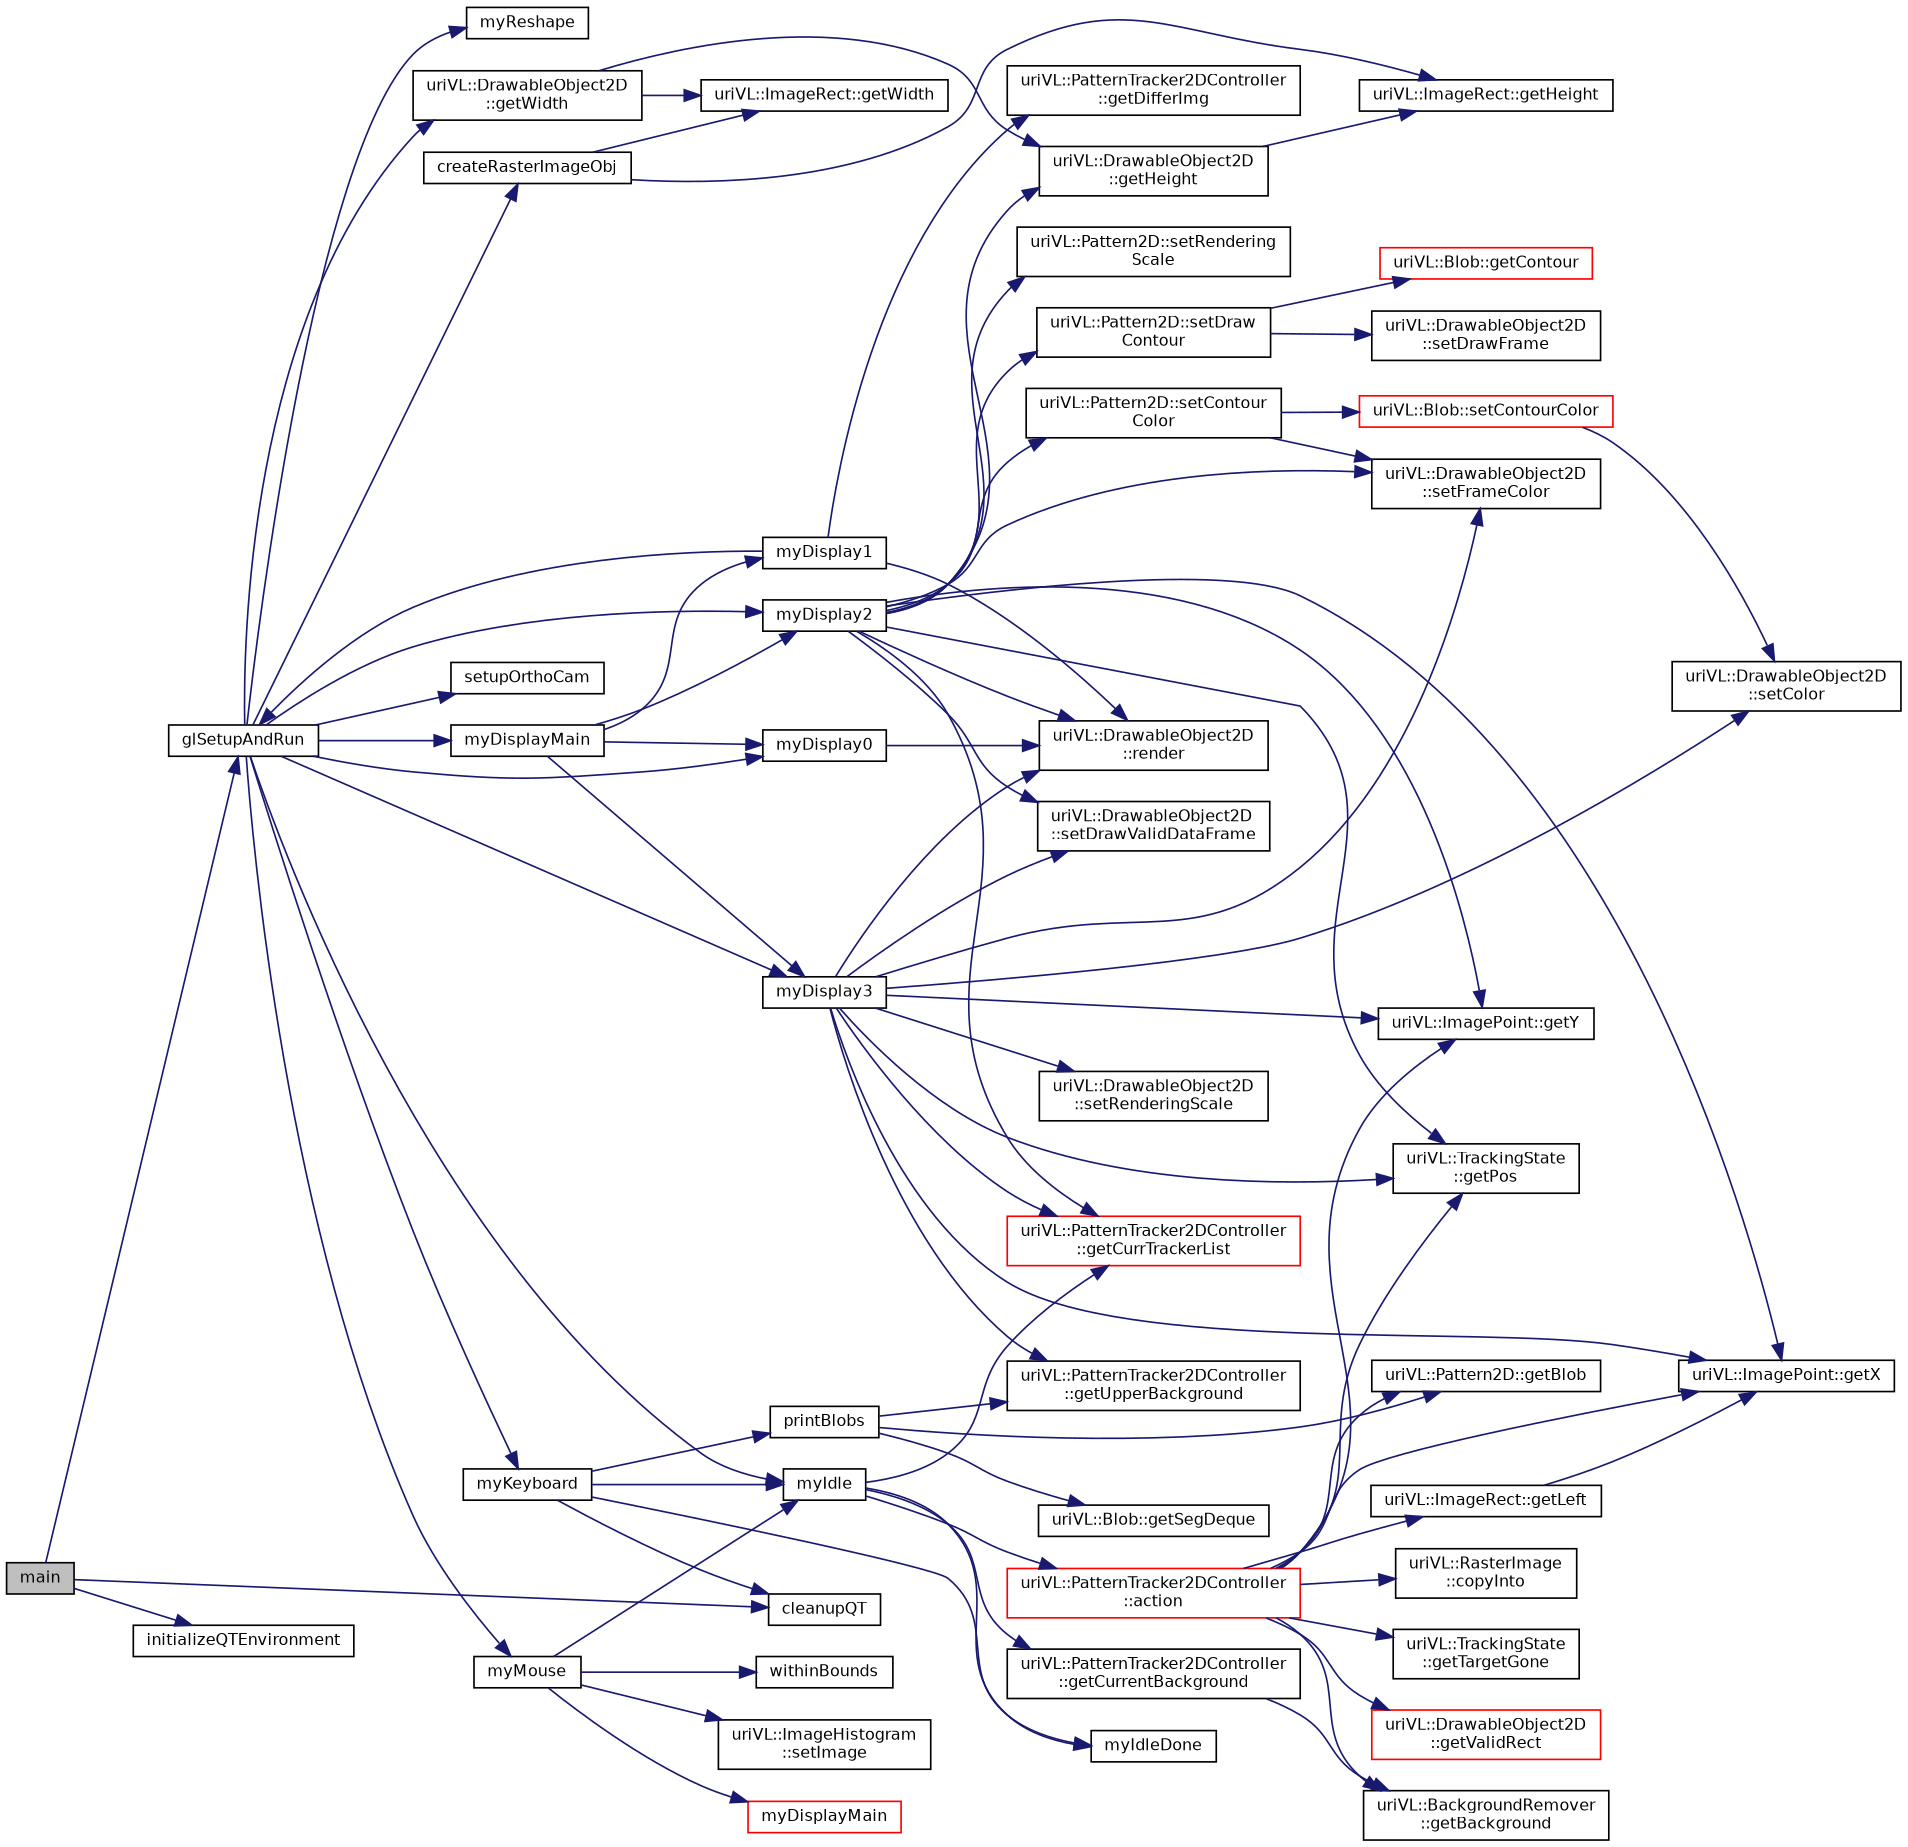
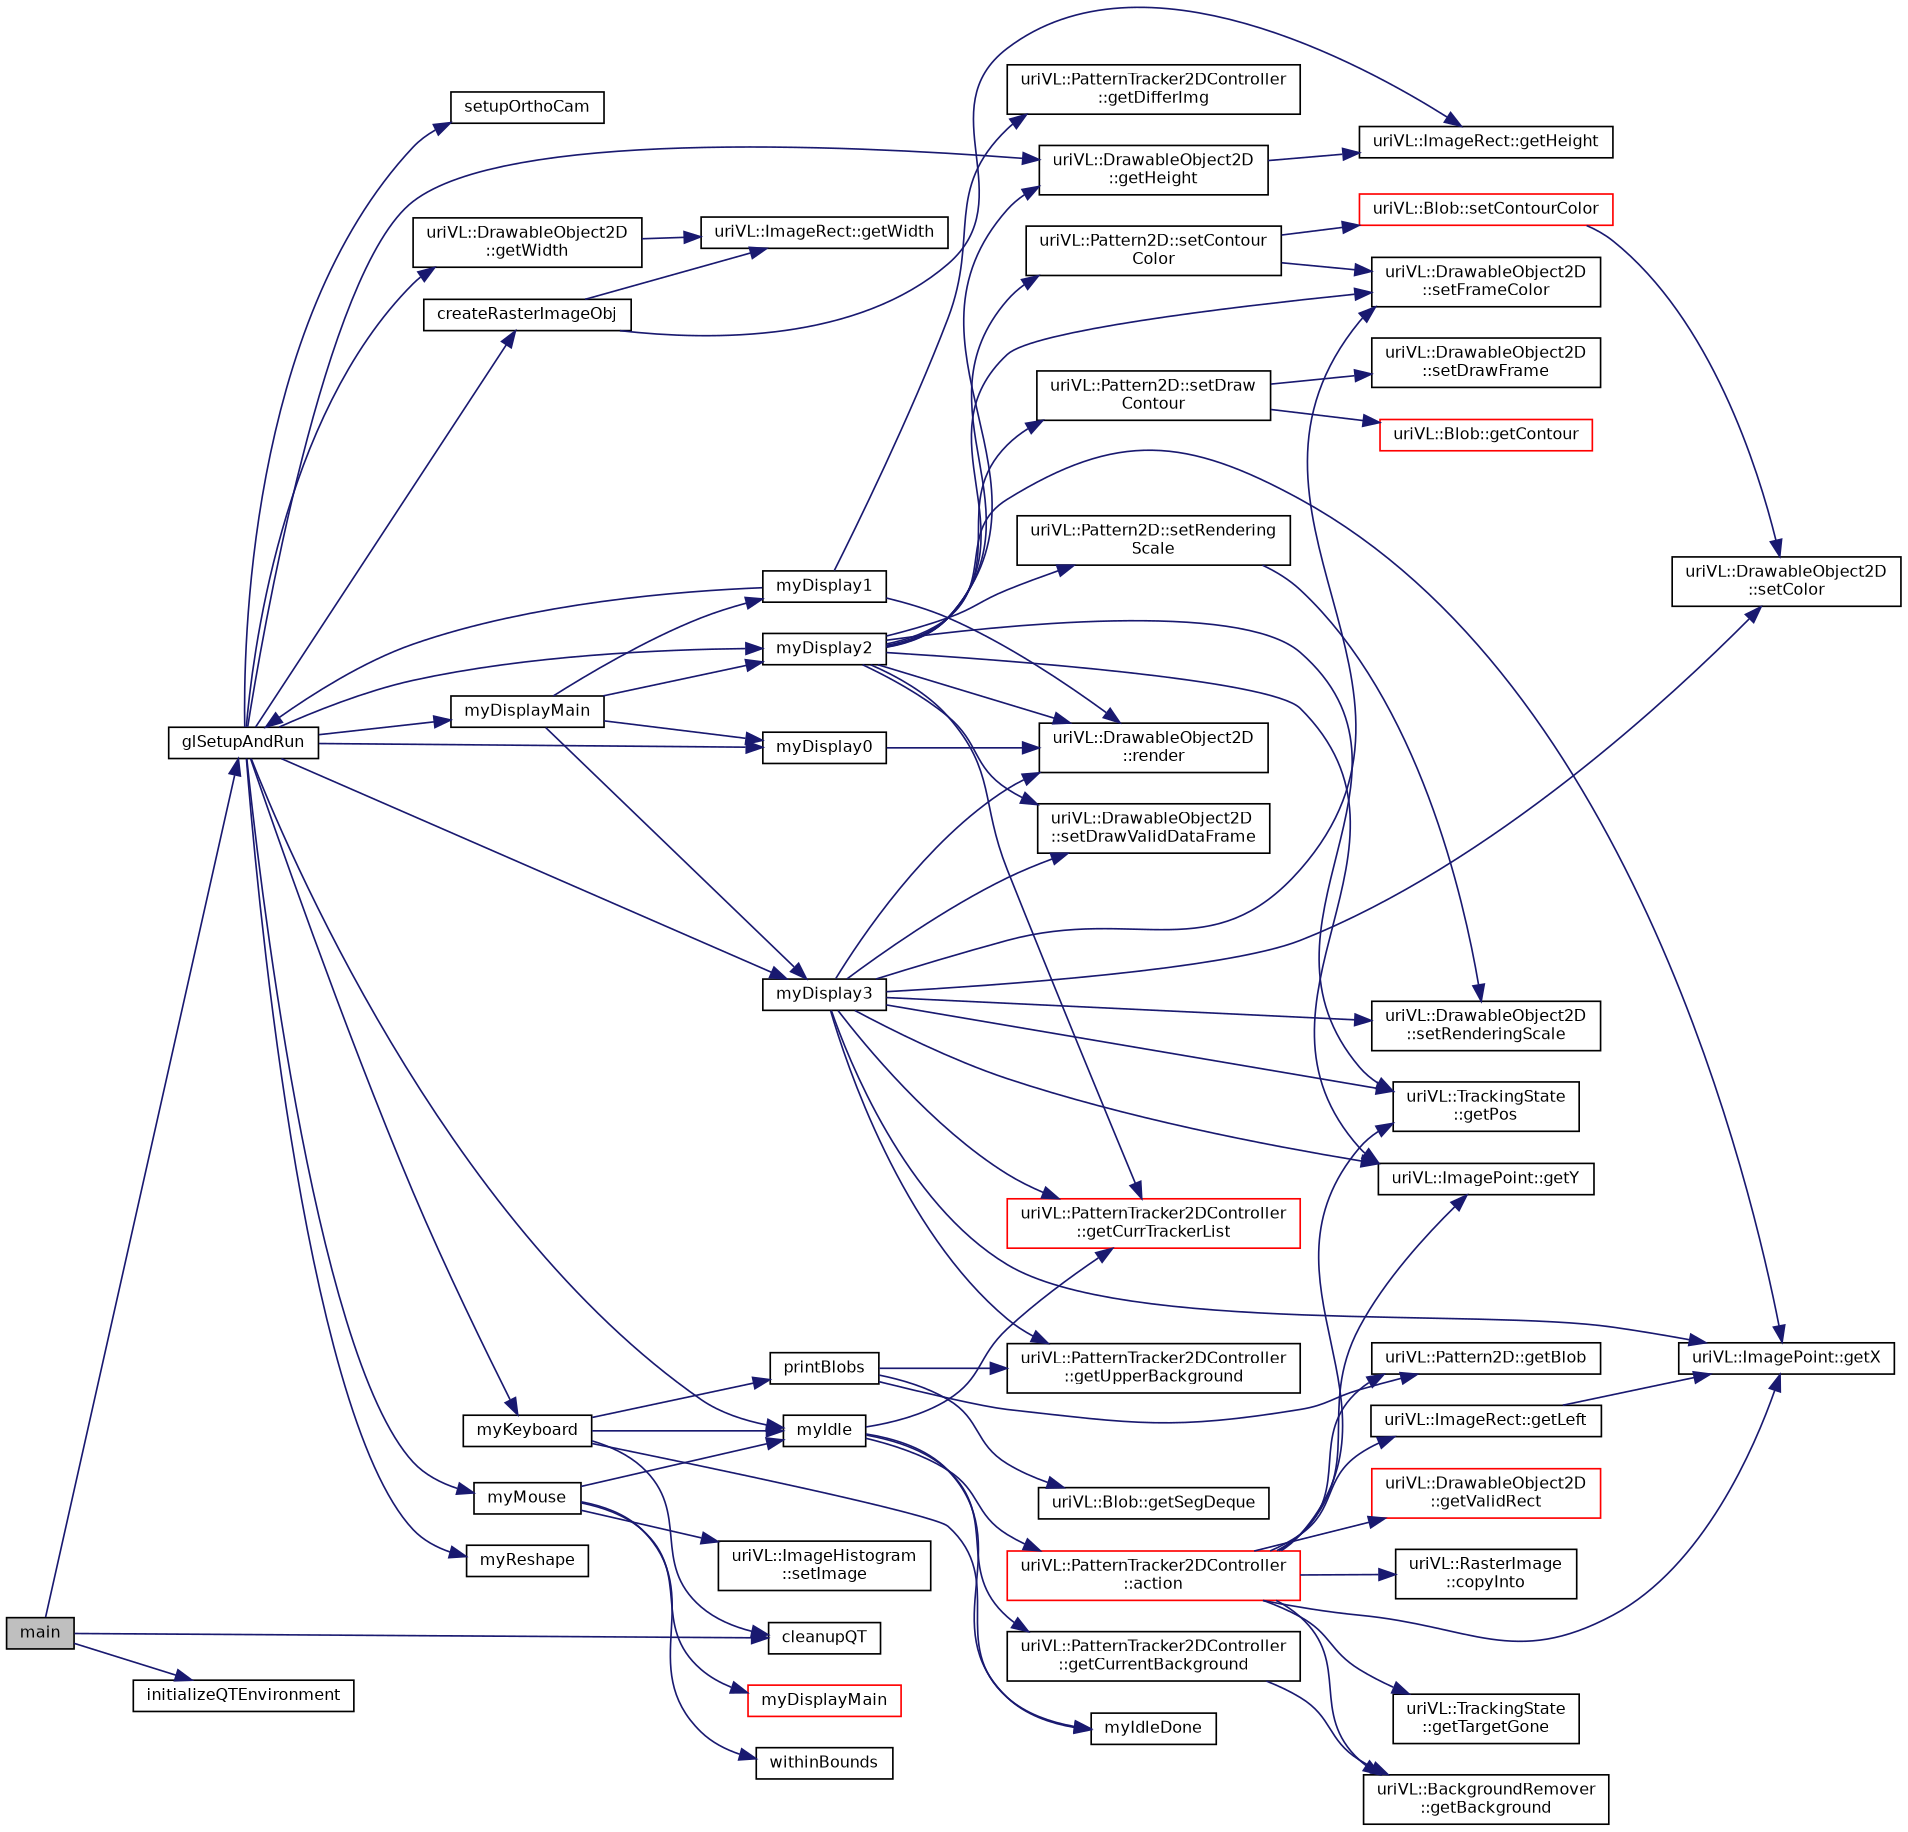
edge "uriVL::DrawableObject2D ::getWidth" -> "uriVL::DrawableObject2D ::getHeight": now "glSetupAndRun" -> "uriVL::DrawableObject2D ::getHeight"
edge "uriVL::Pattern2D::setRendering Scale" -> "uriVL::DrawableObject2D ::setRenderingScale": added
